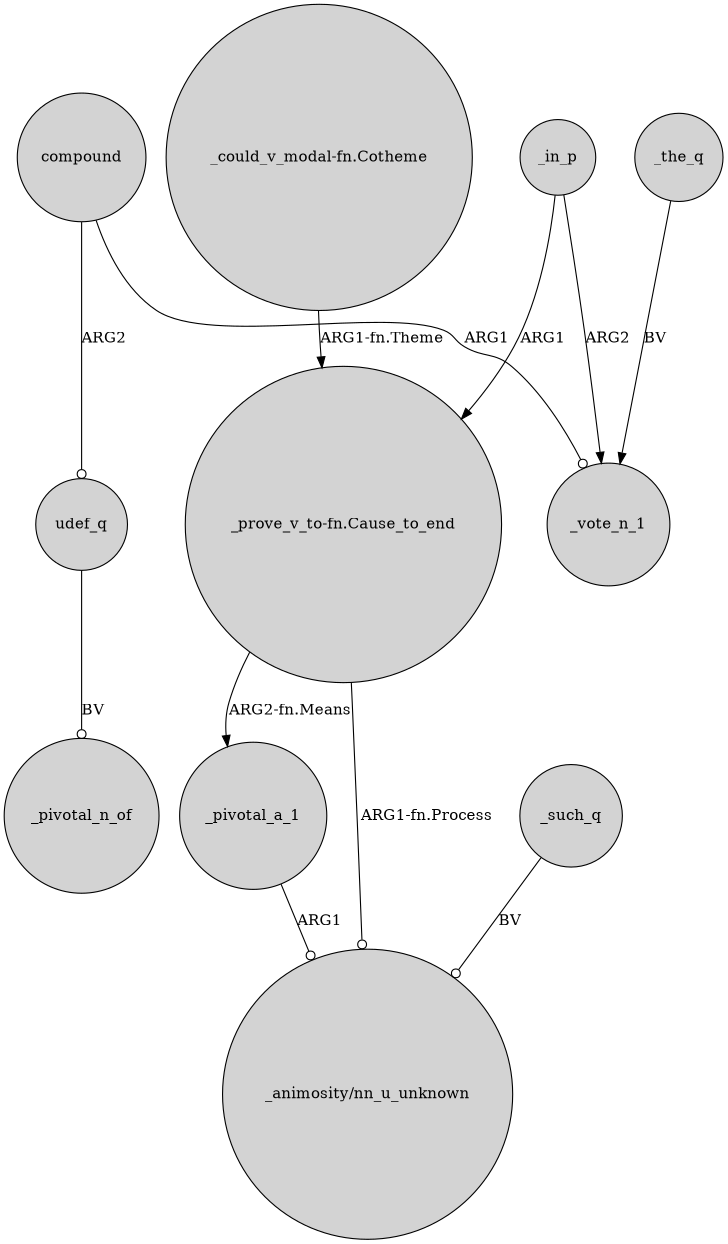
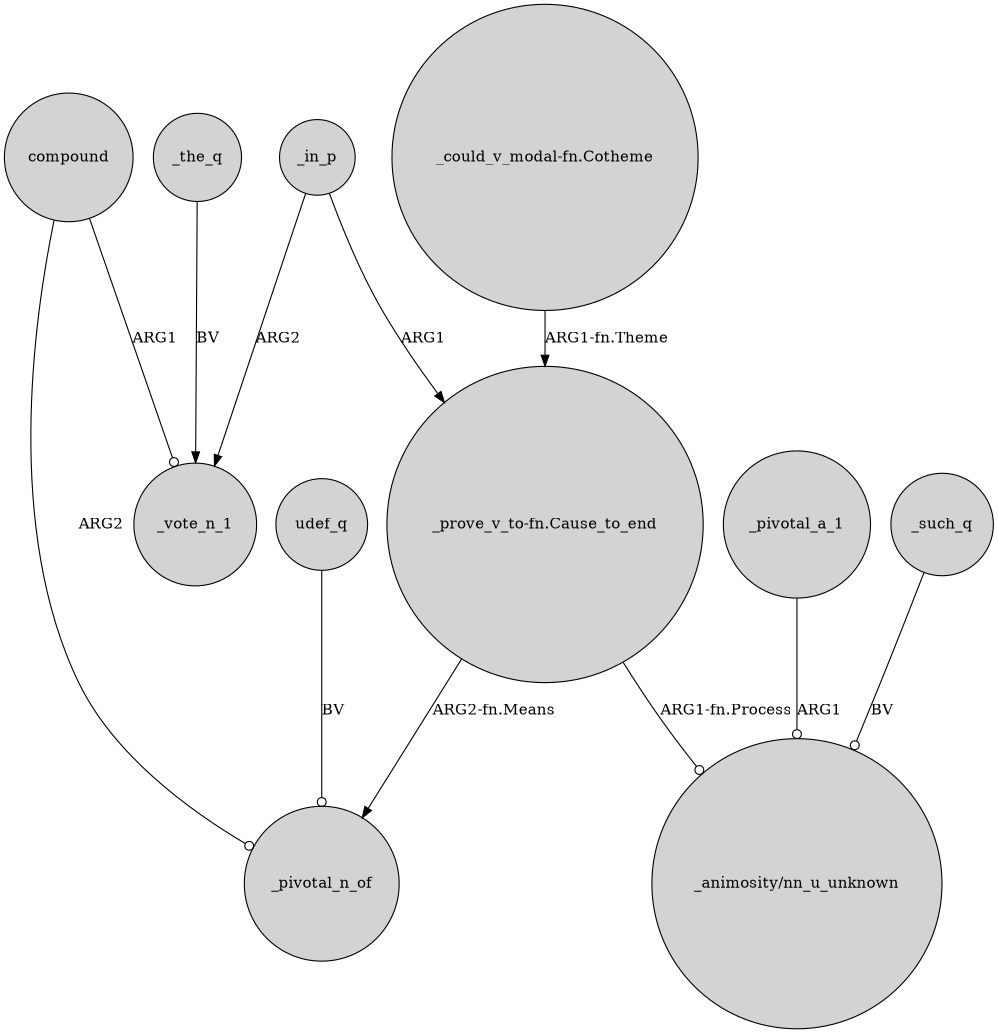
edge "compound" -> "udef_q": now "compound" -> "_pivotal_n_of"
edge "_prove_v_to-fn.Cause_to_end" -> "_pivotal_a_1": now "_prove_v_to-fn.Cause_to_end" -> "_pivotal_n_of"
